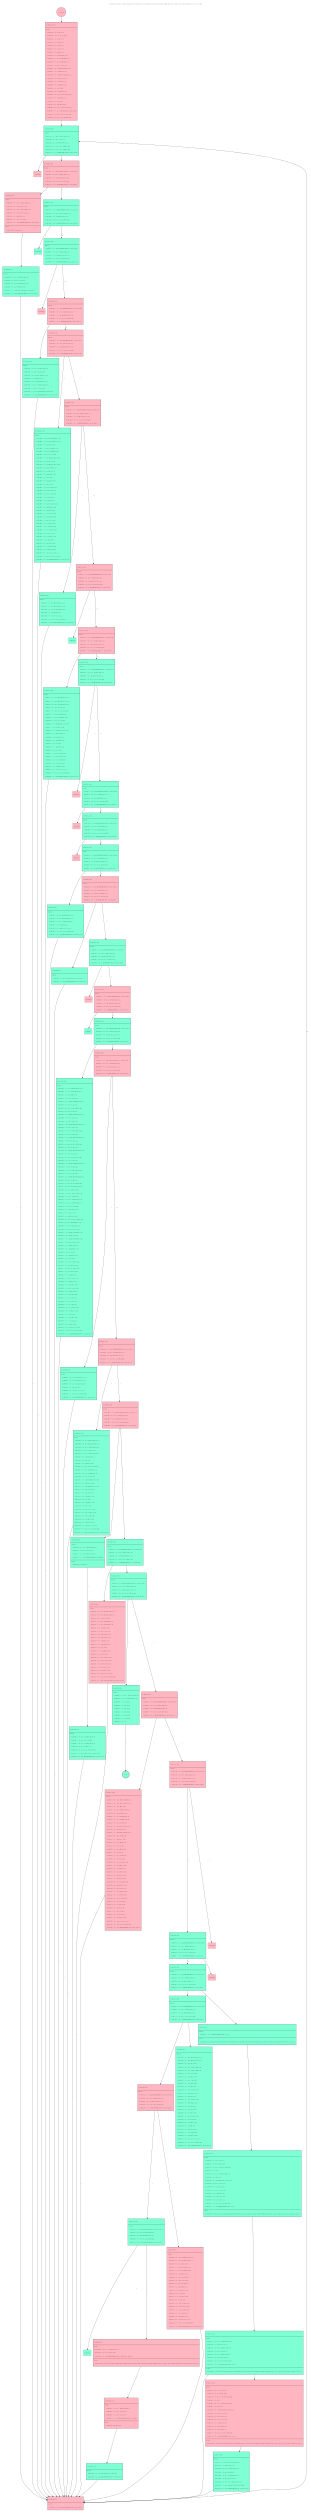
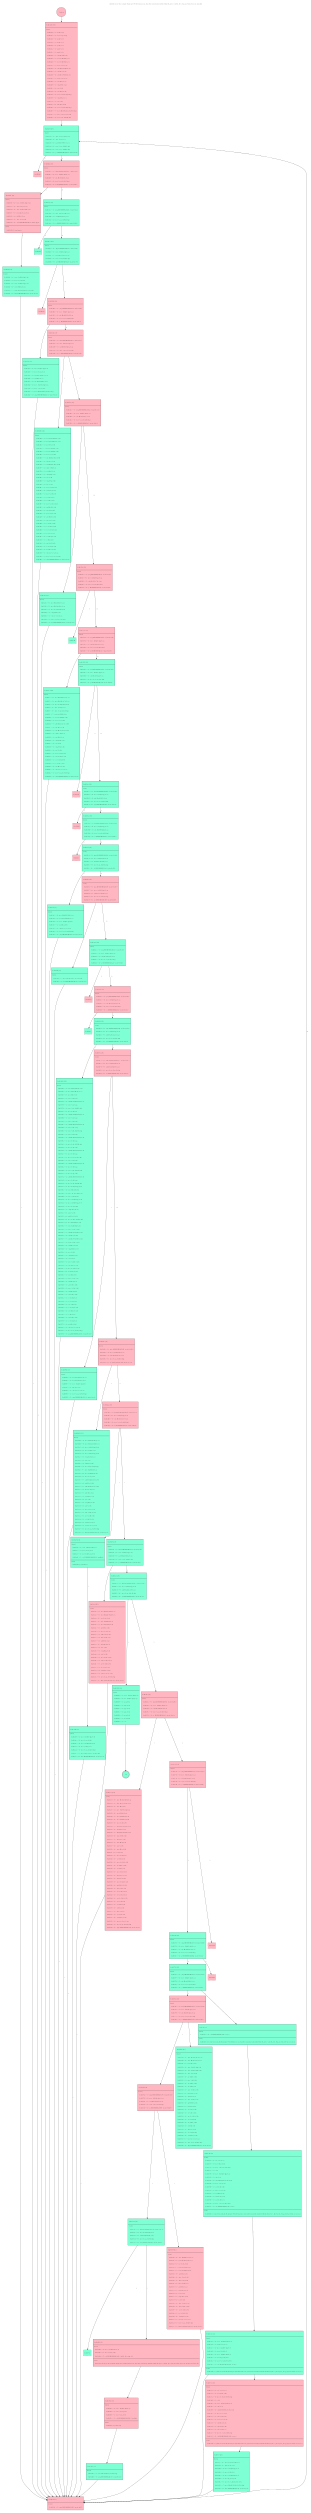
node "0x40176e [28]": fillcolor aquamarine -> lightpink
